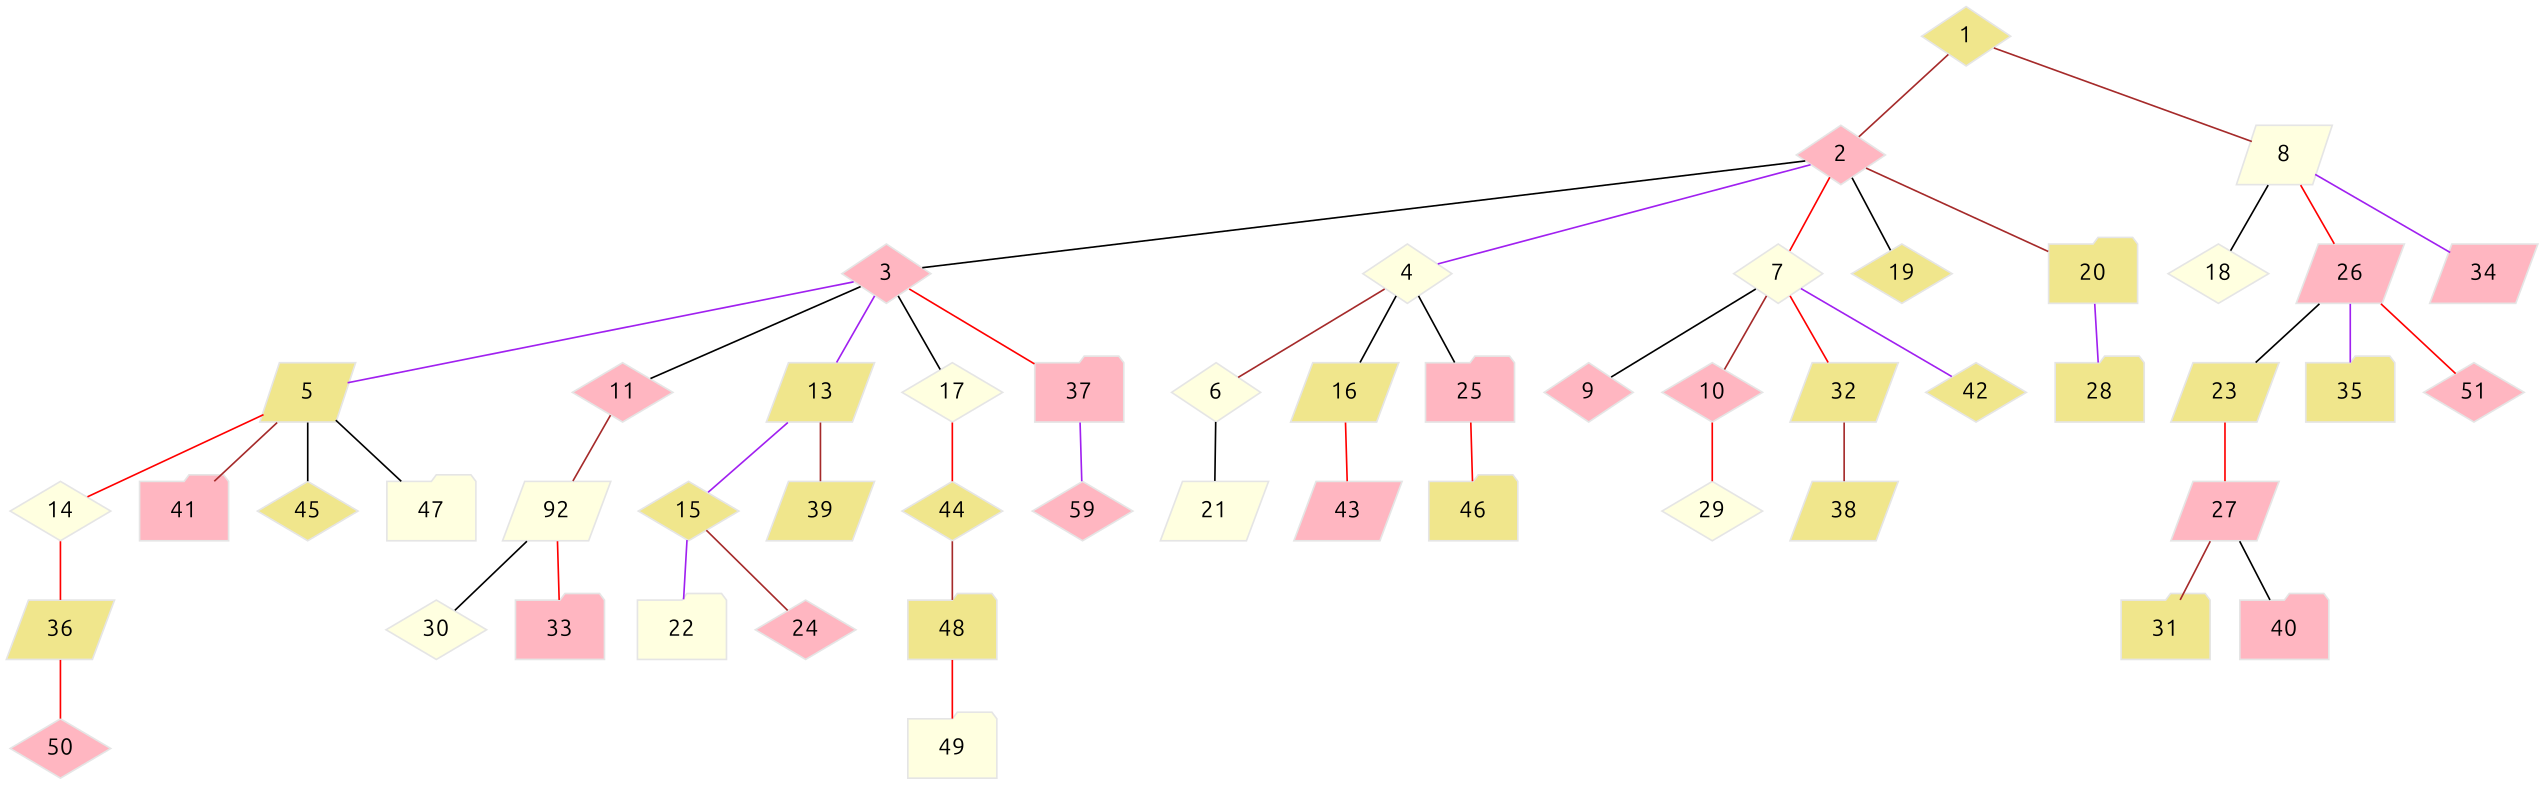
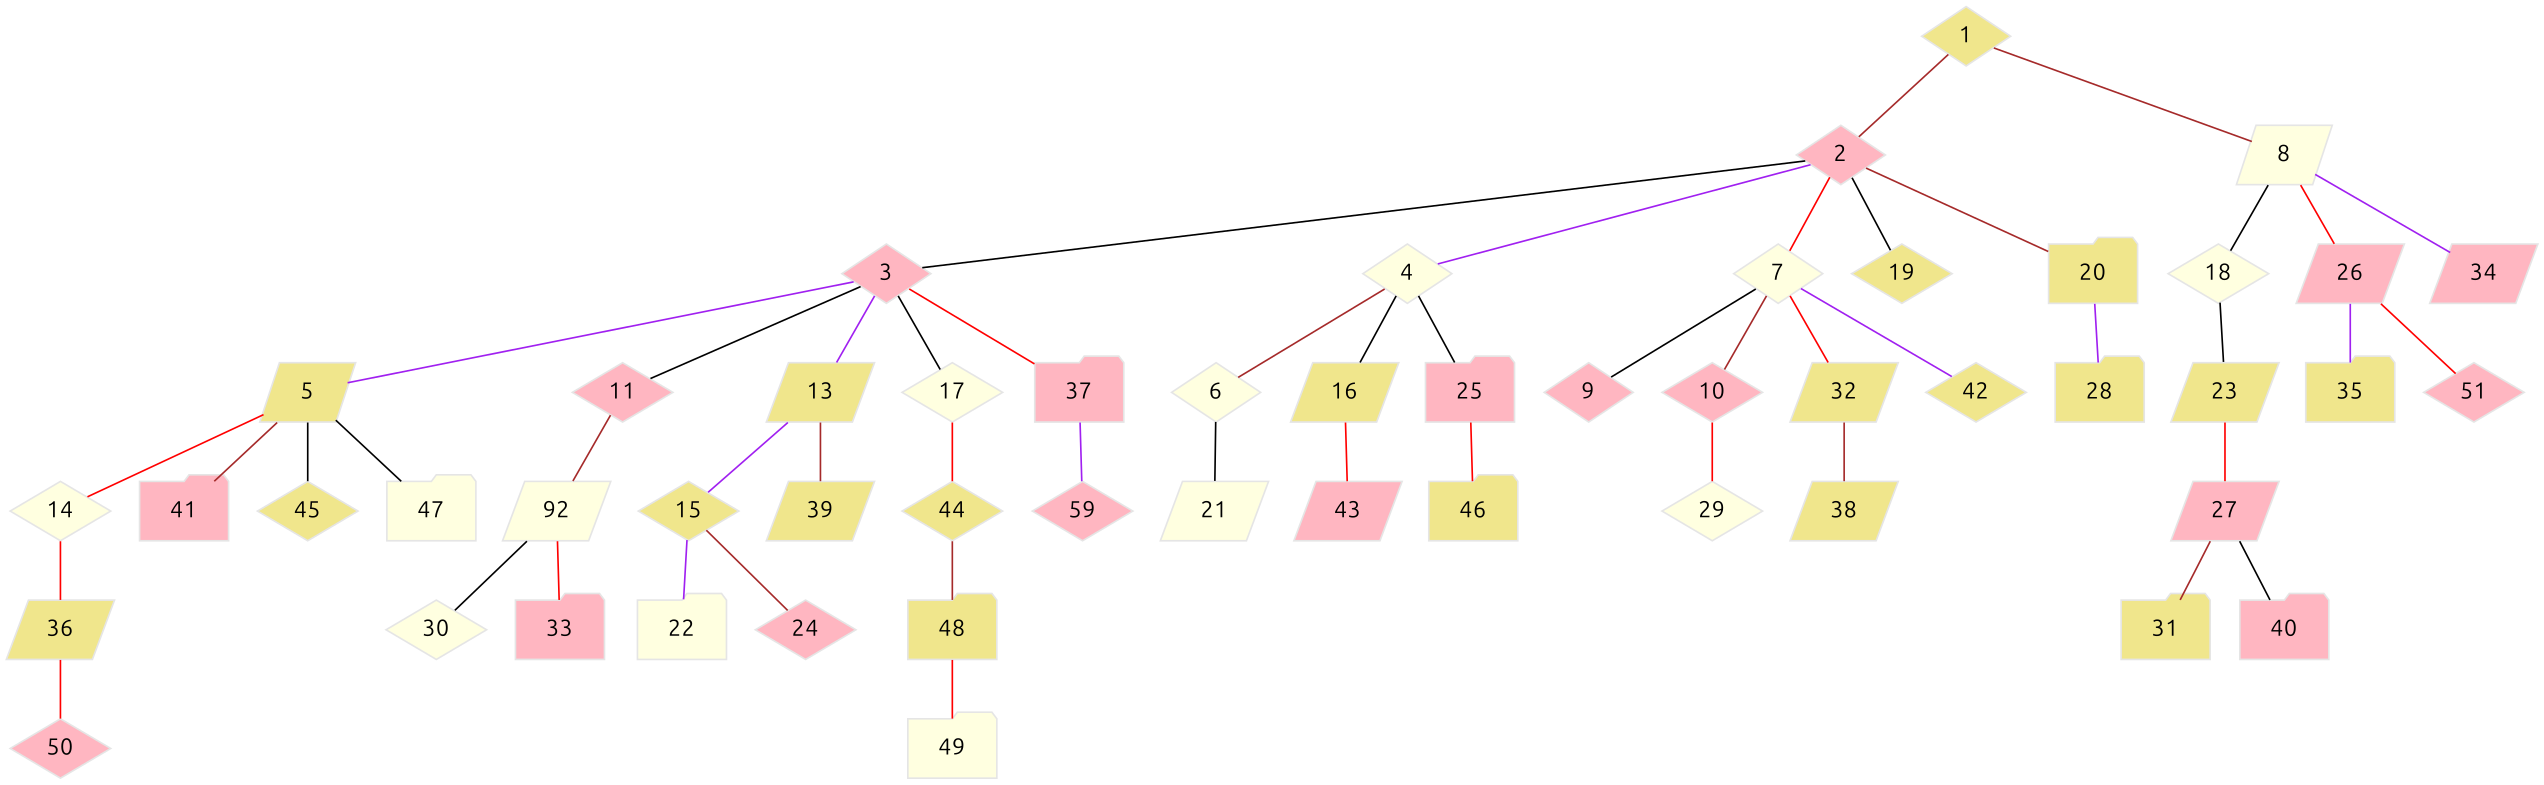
edge "26" -- "23": now "18" -- "23"
